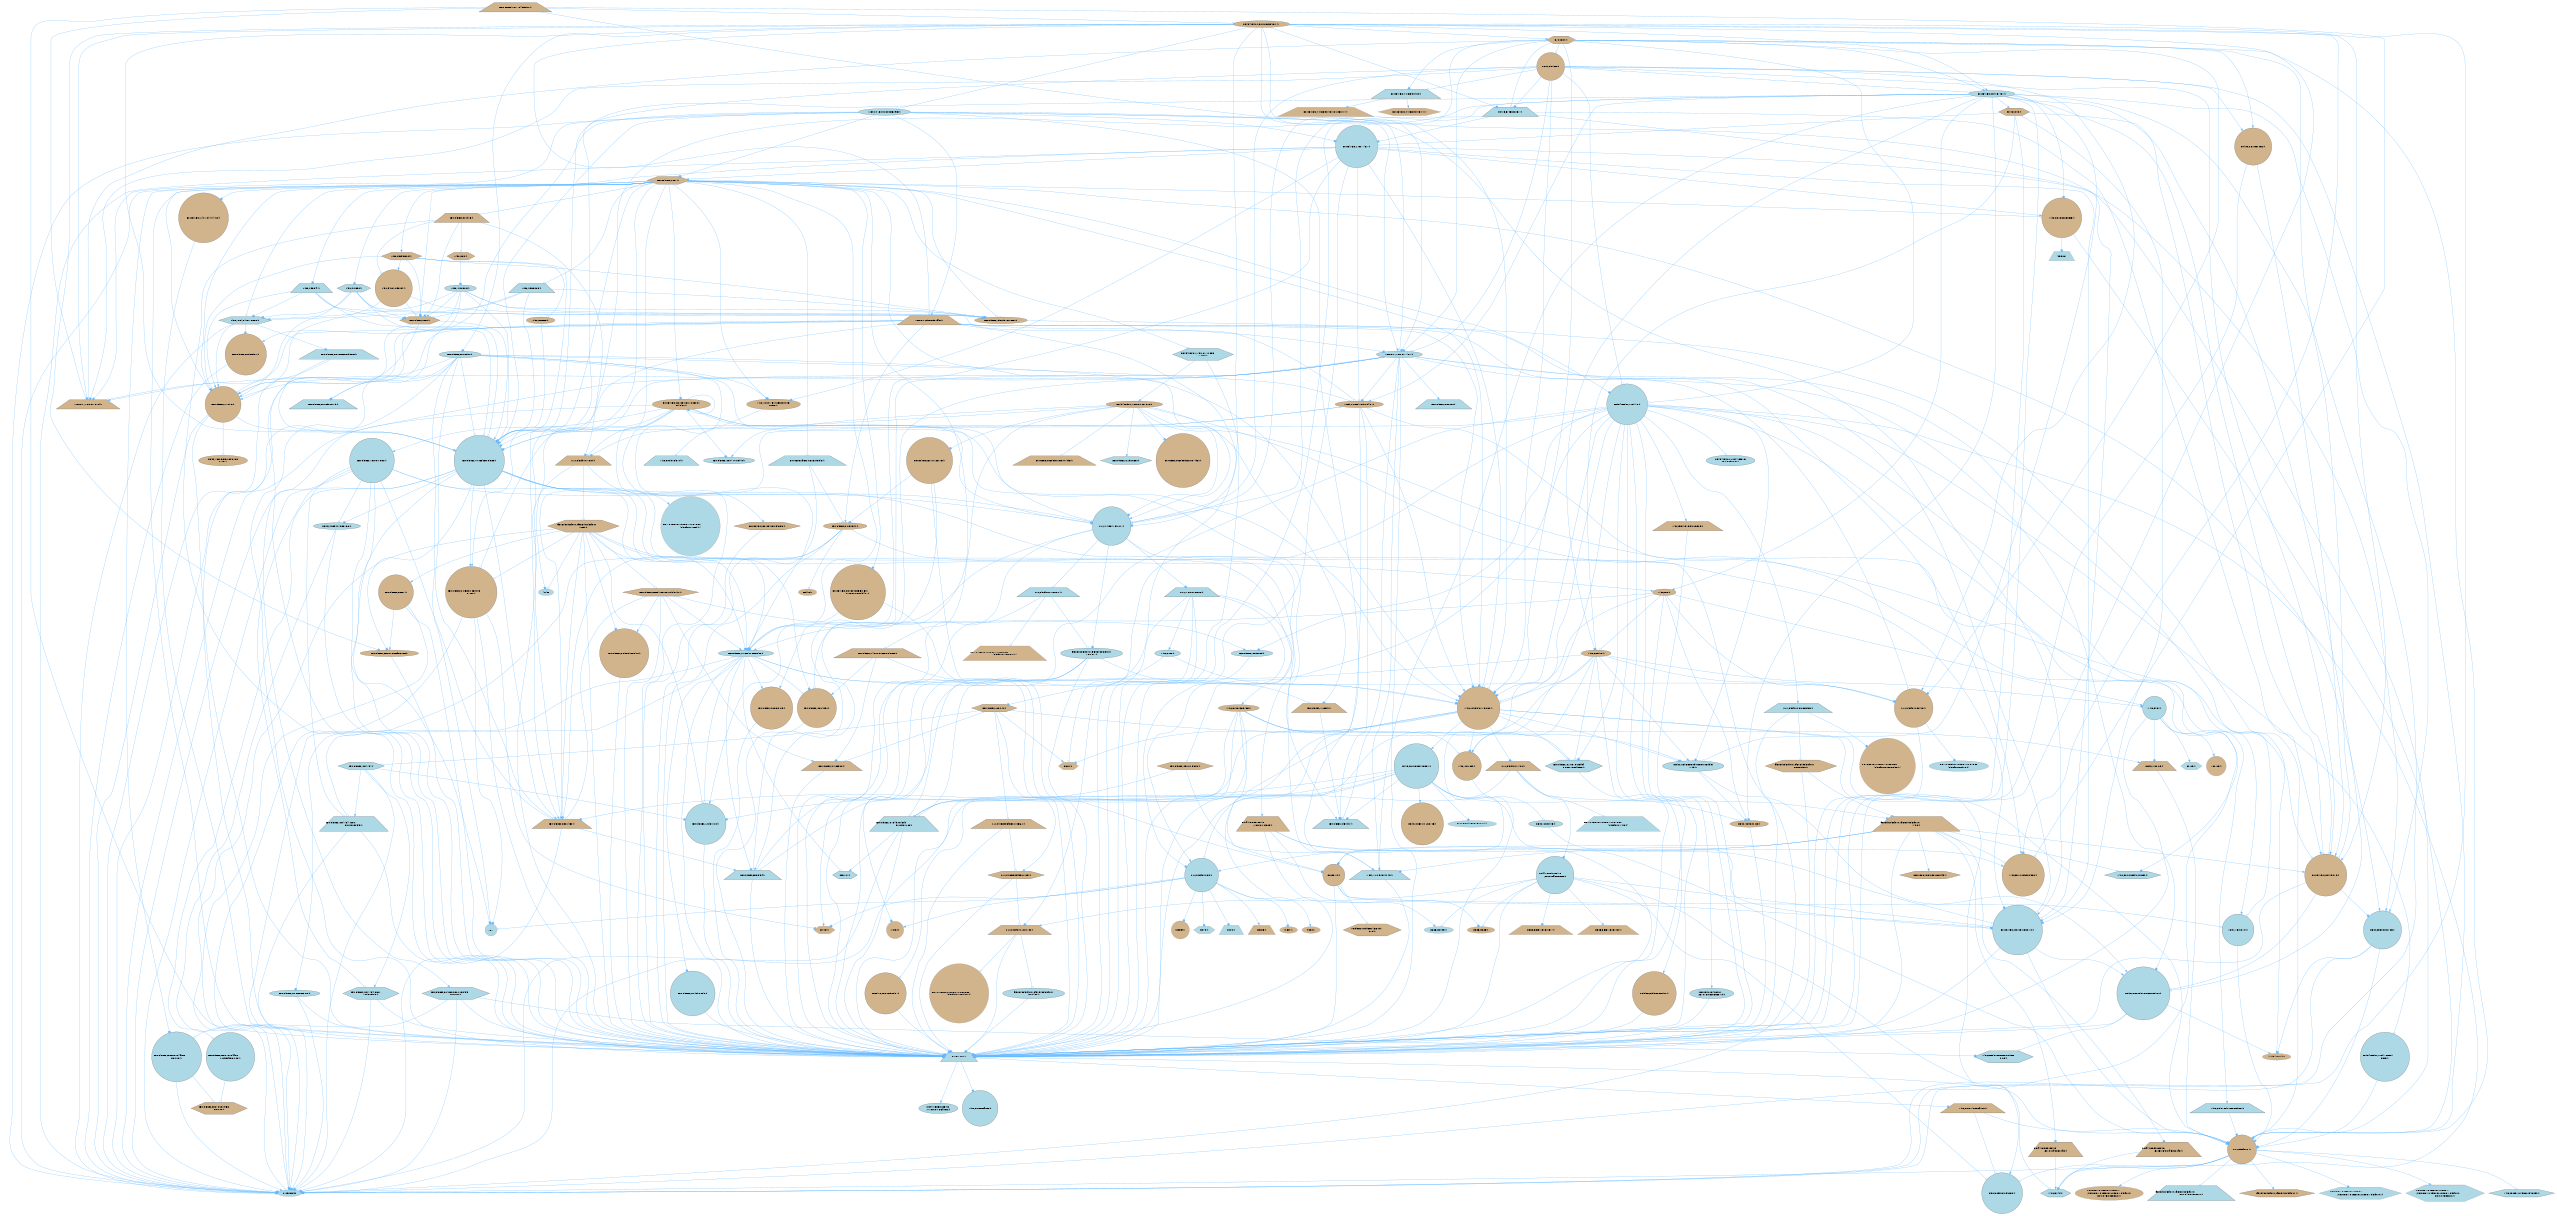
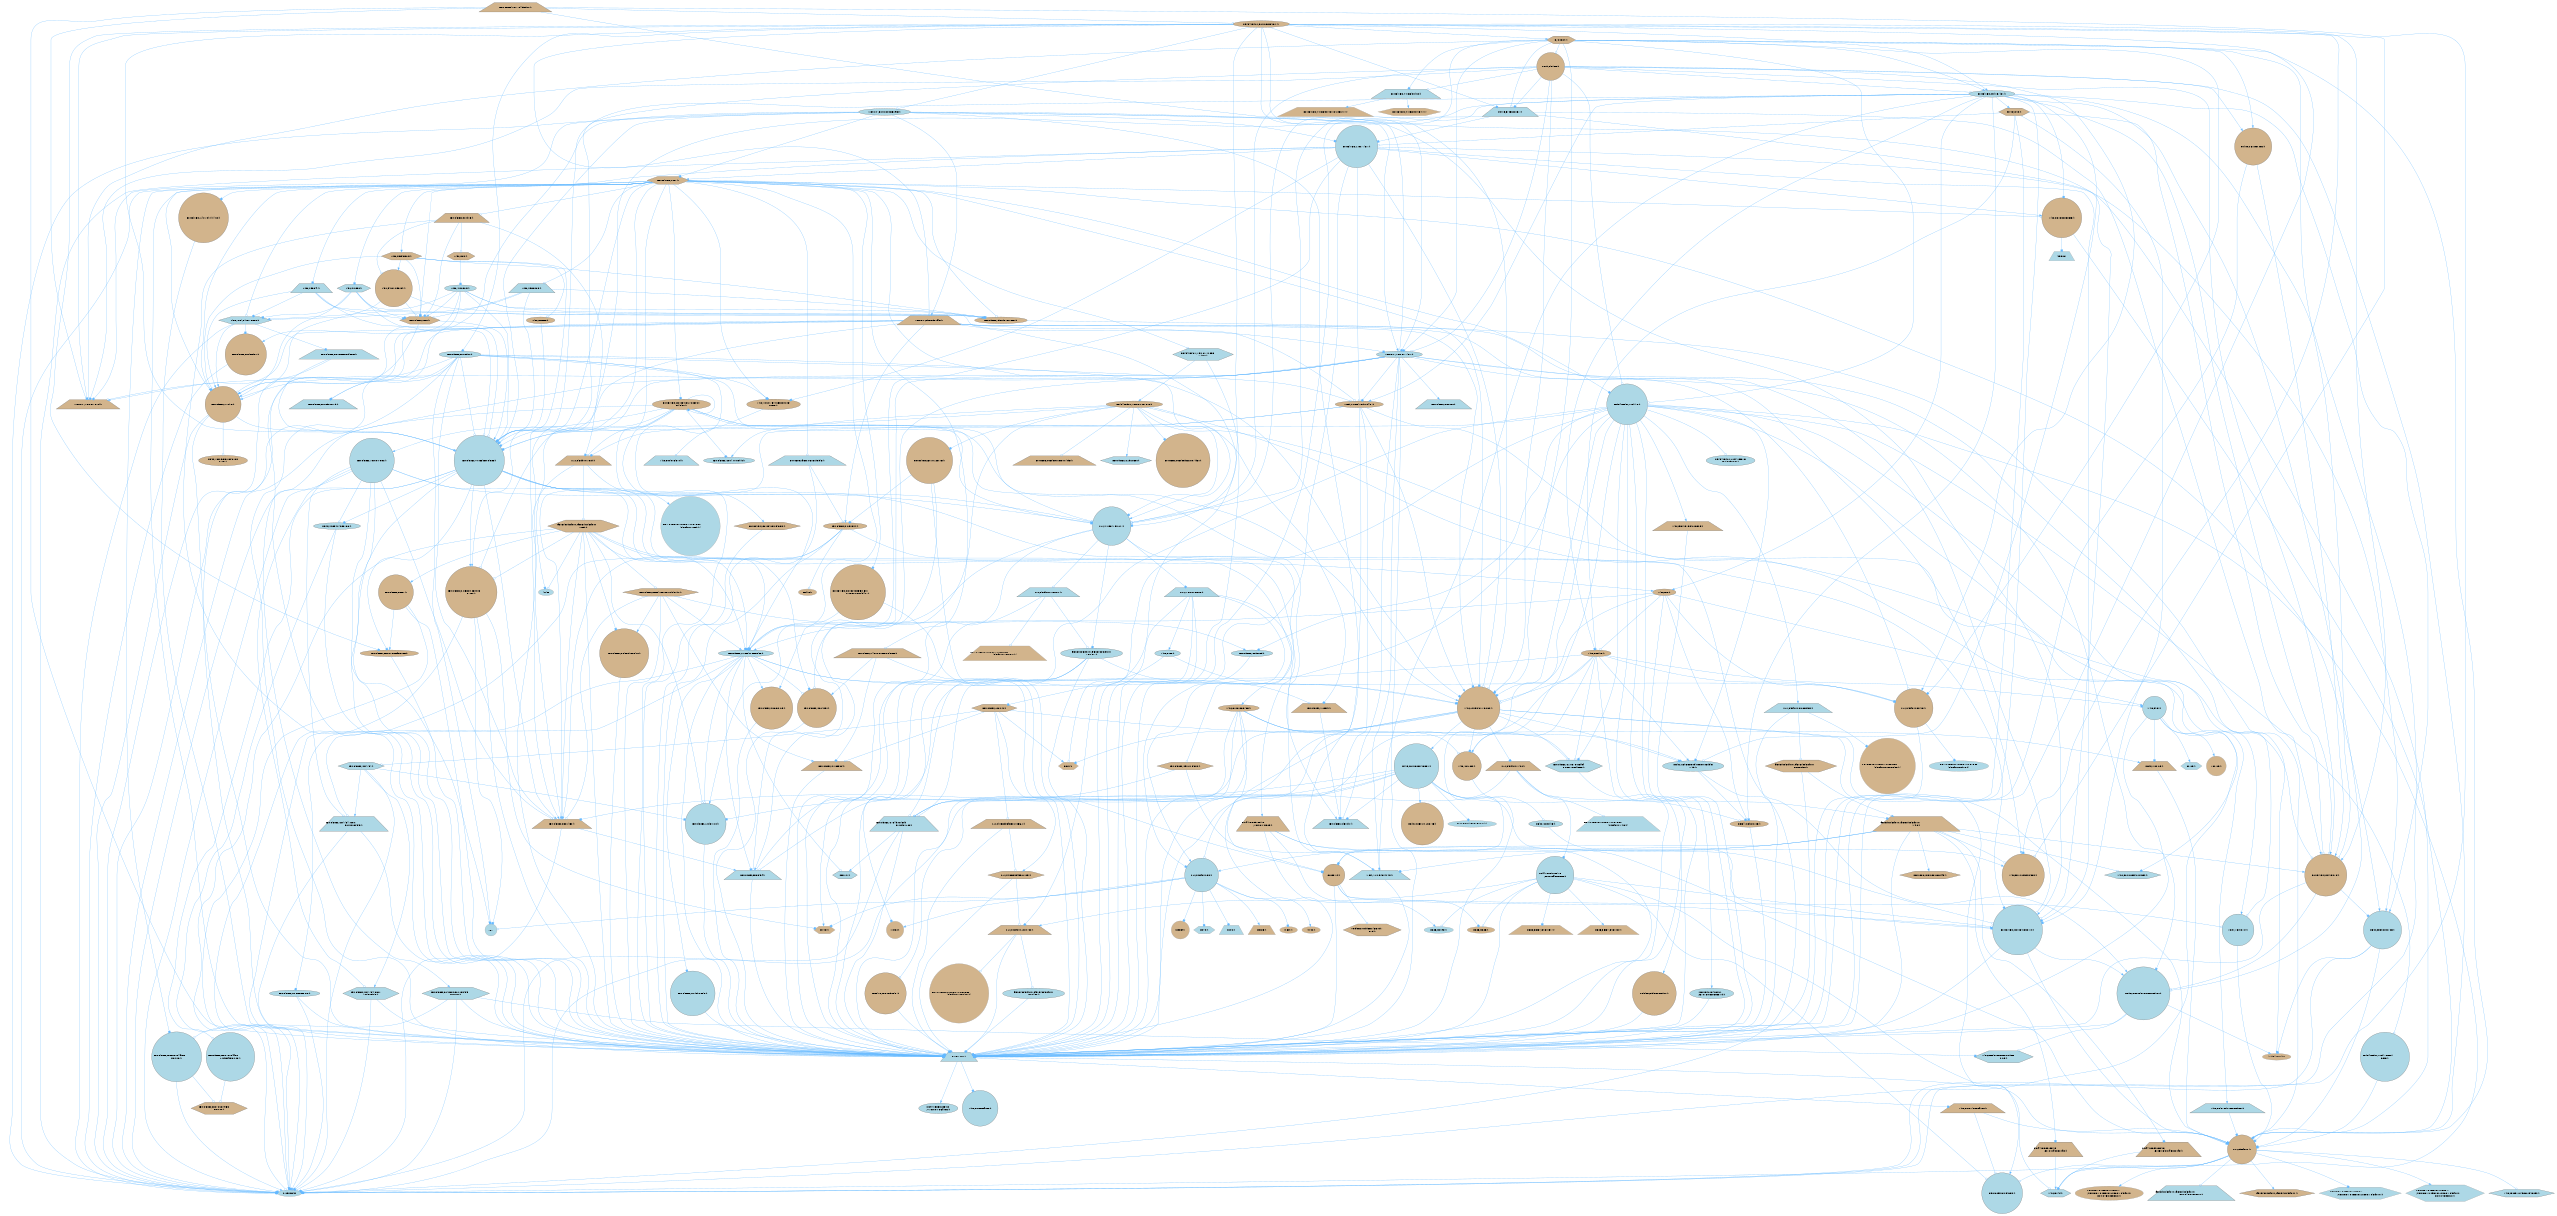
node "Traits/IsCharType.h": label "Traits/IsCharType.h" -> "Detail/IsCharType.h"
node "float.h": label "float.h" -> "limits.h"
